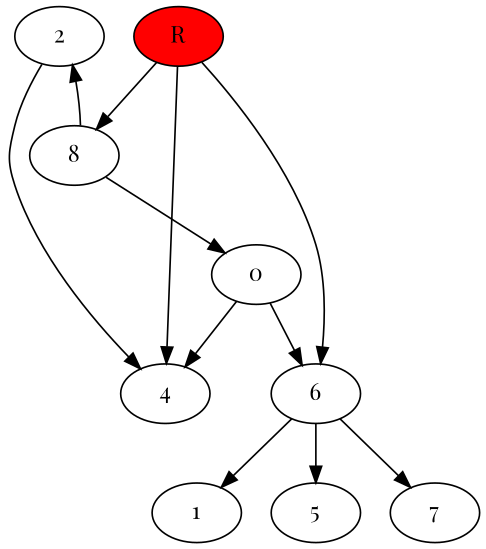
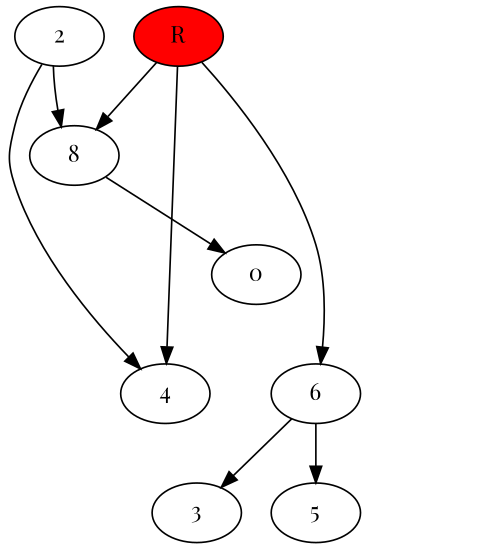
edge "8" -> "2": reversed
edge "0" -> "6": removed
edge "0" -> "4": removed
node "1": label "1" -> "3"
node "7": removed
